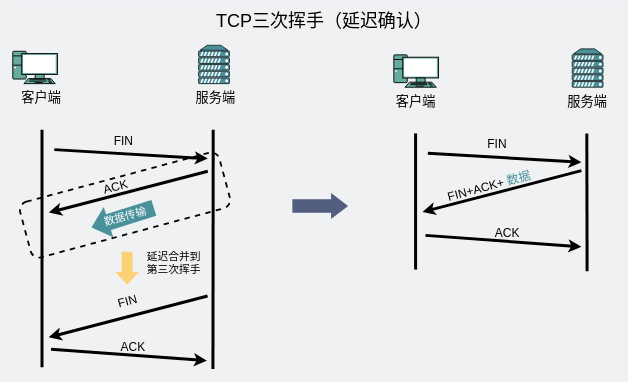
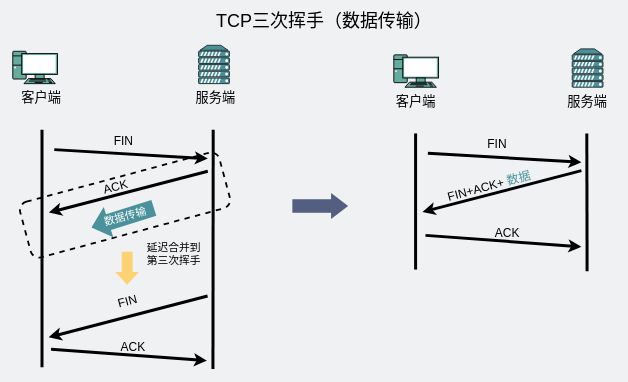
node "TCP三次挥手（延迟确认）": label "TCP三次挥手（延迟确认）" -> "TCP三次挥手（数据传输）"
node "延迟合并到第三次挥手": moved (174, 264) -> (174, 255)
